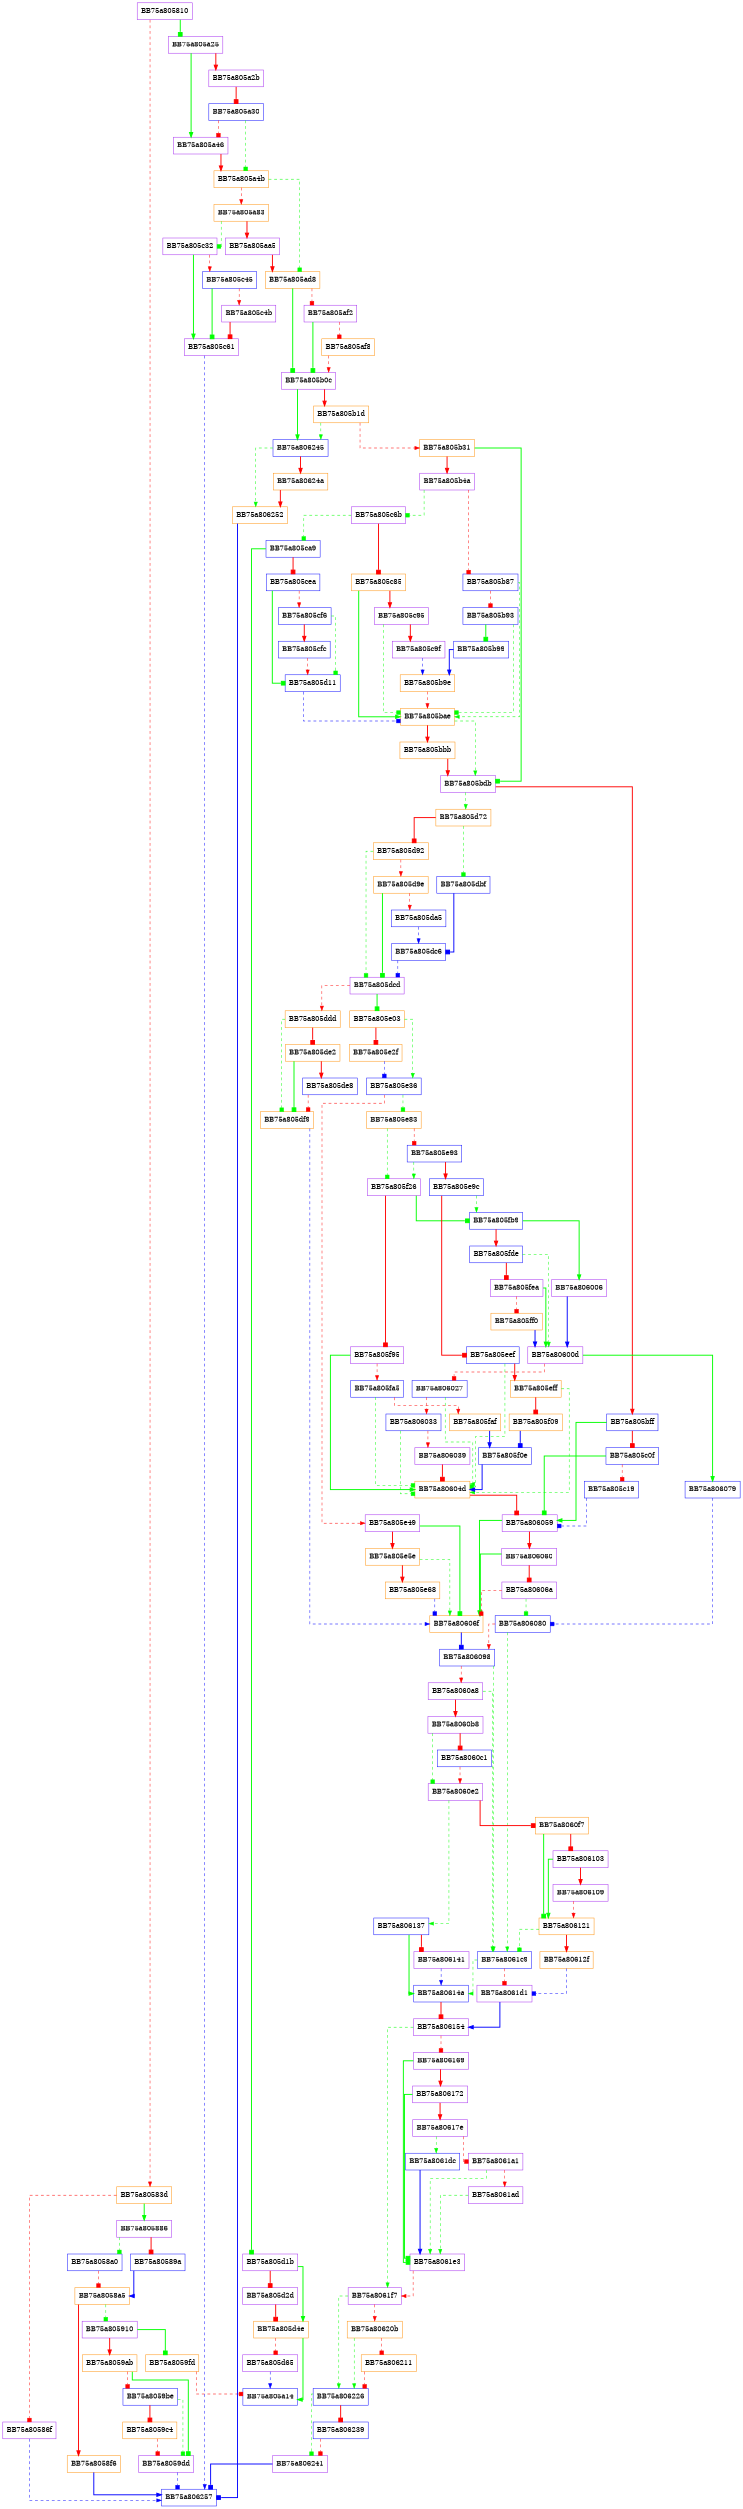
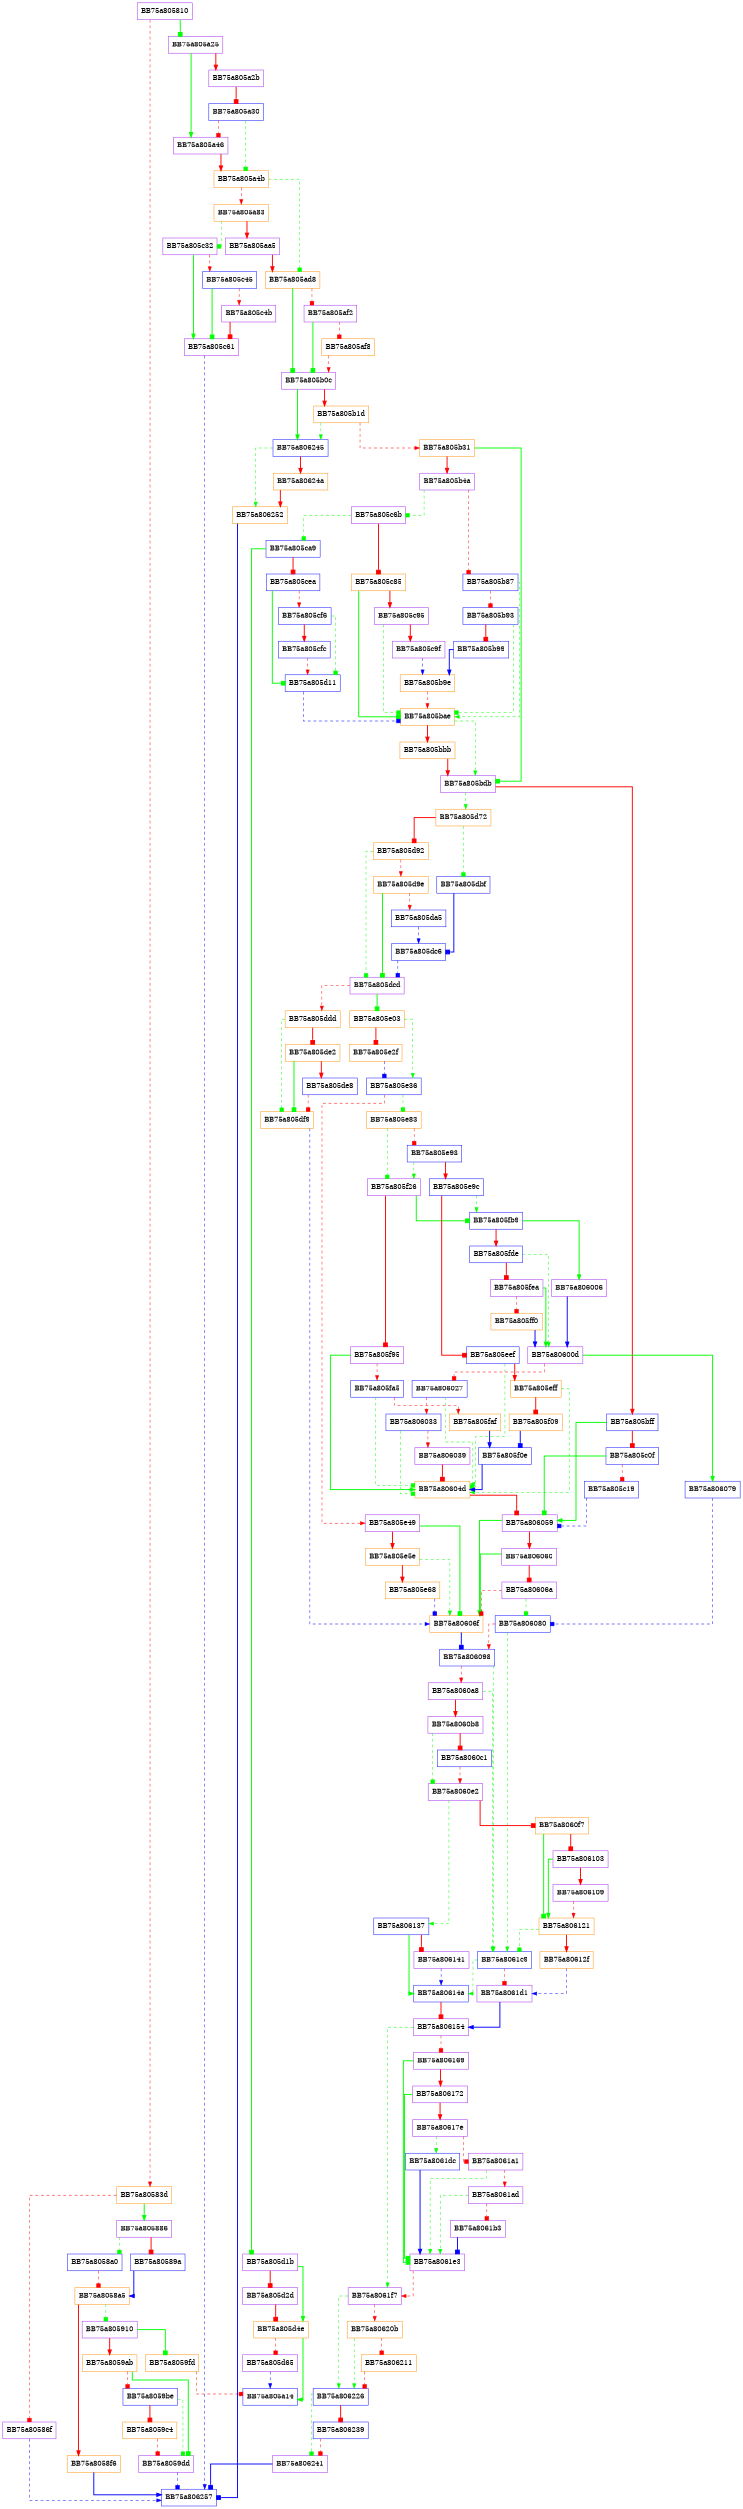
edge "BB75a805b93" -> "BB75a805b99": color green -> red
edge "BB75a805c85" -> "BB75a805bae": arrowhead normal -> box
edge "BB75a80612f" -> "BB75a8061d1": arrowhead box -> normal
node "BB75a8061b3": added
